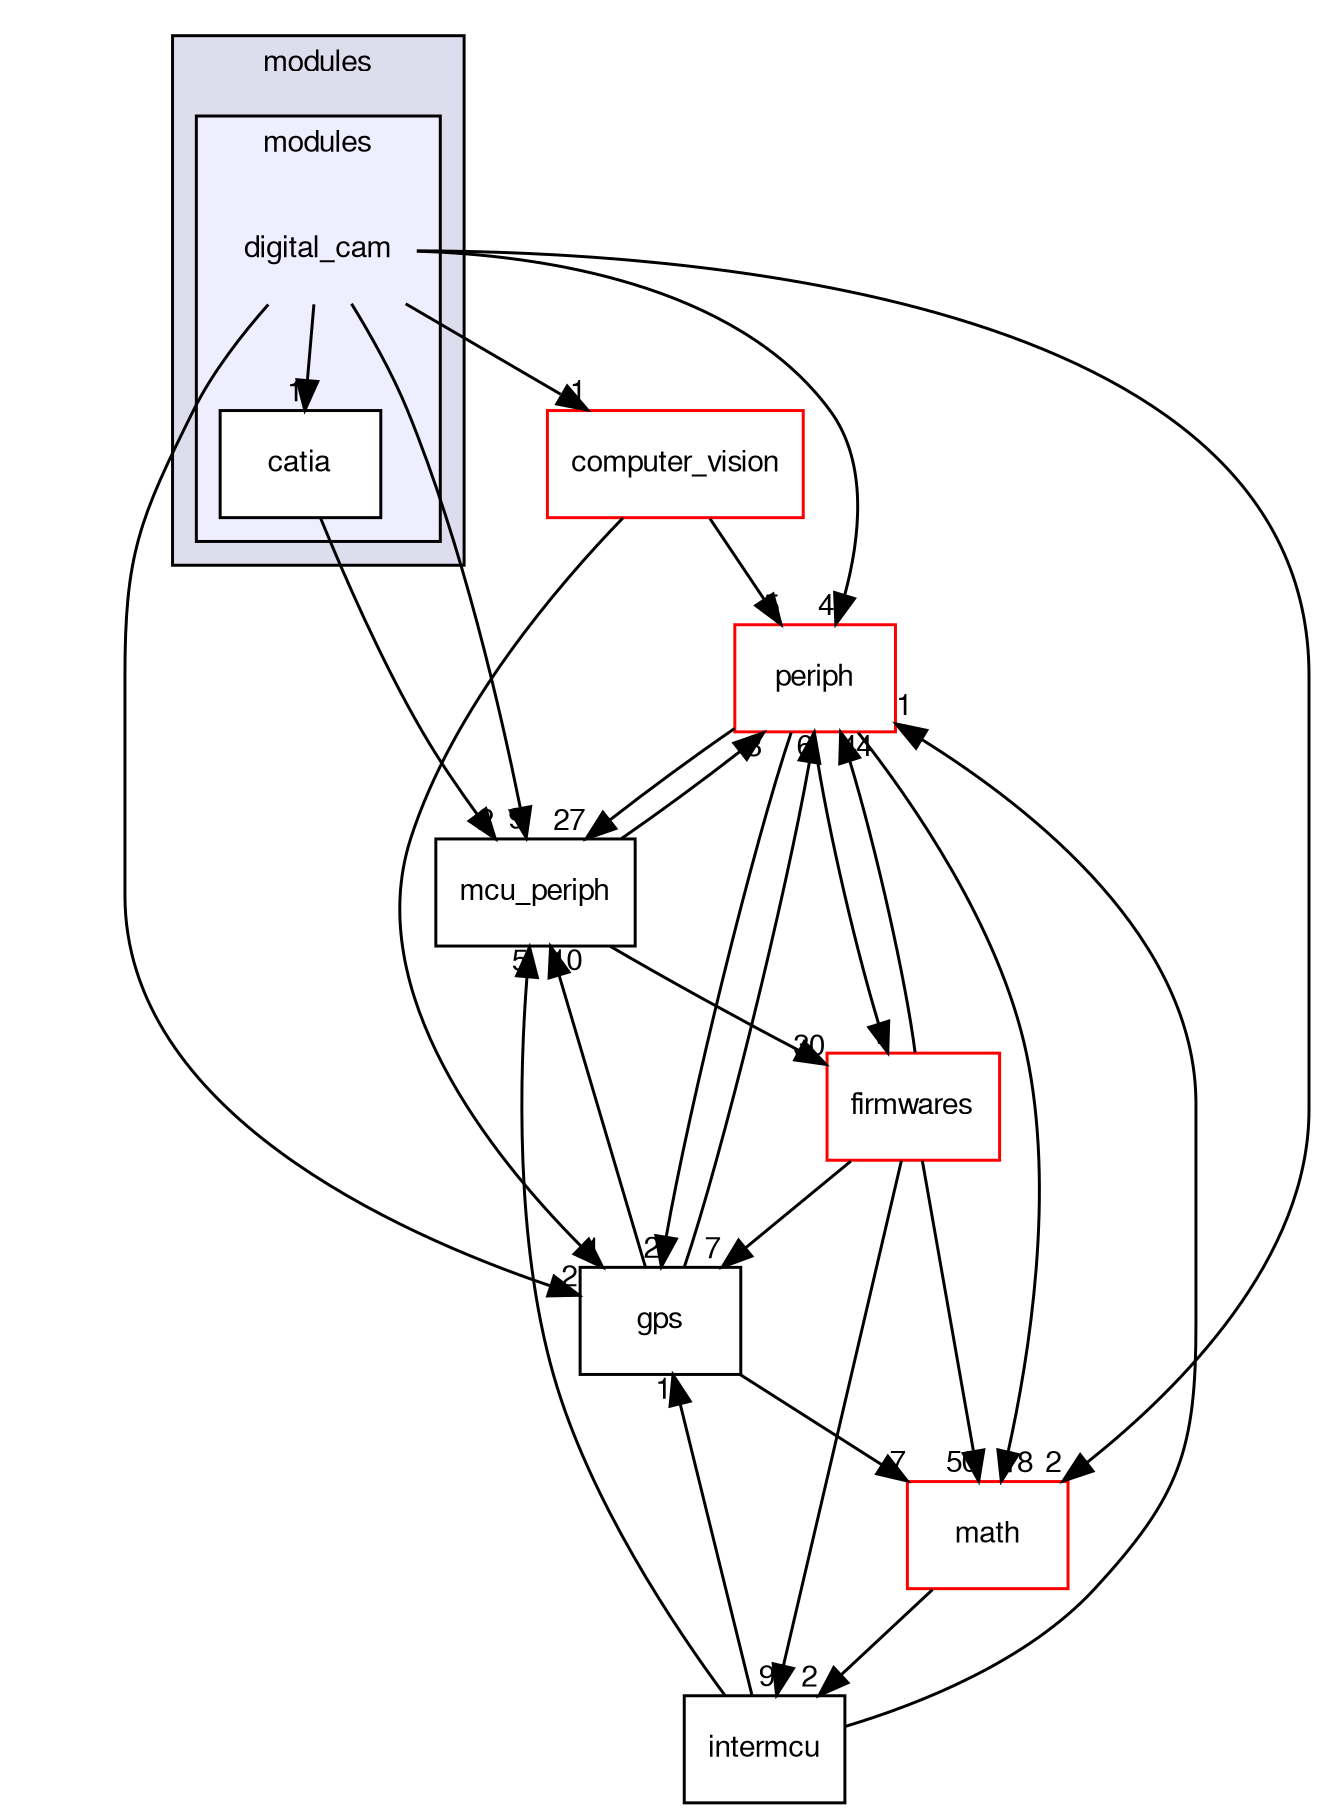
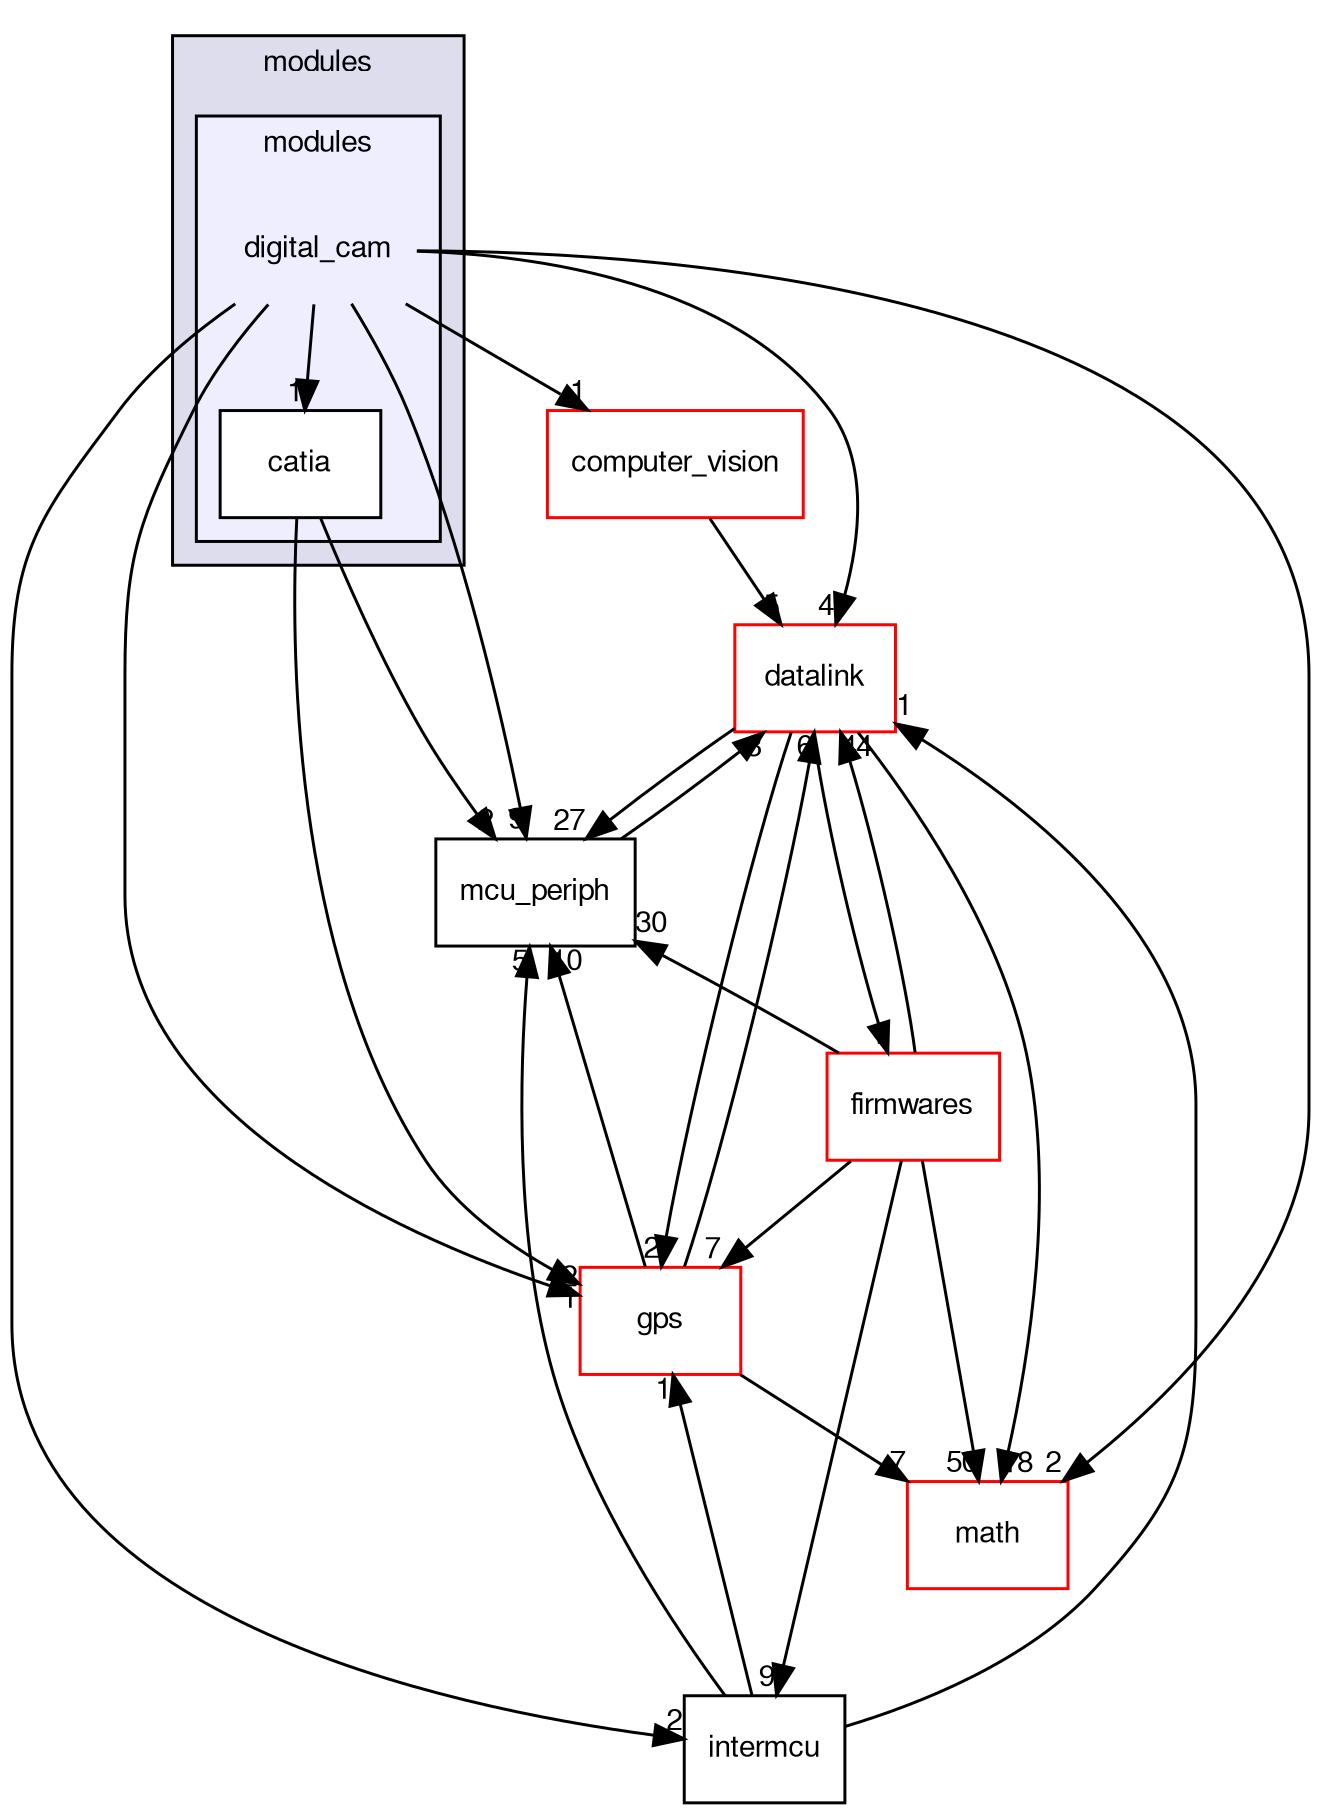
node "periph": label "periph" -> "datalink"
edge "computer_vision" -> "gps": now "catia" -> "gps"
edge "mcu_periph" -> "firmwares": reversed
node "gps": color black -> red
edge "math" -> "intermcu": now "digital_cam" -> "intermcu"
